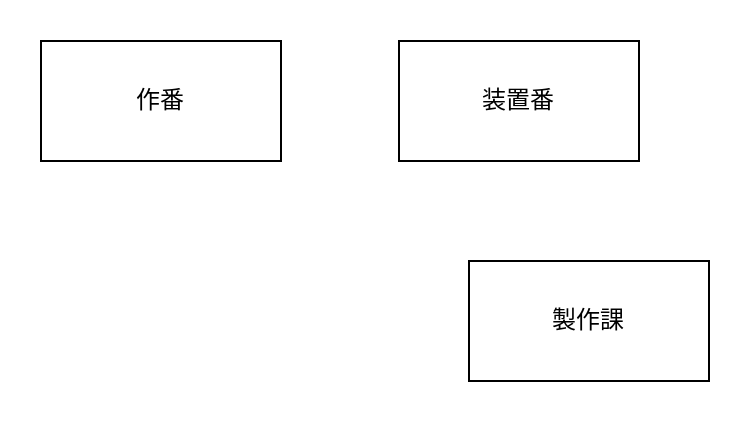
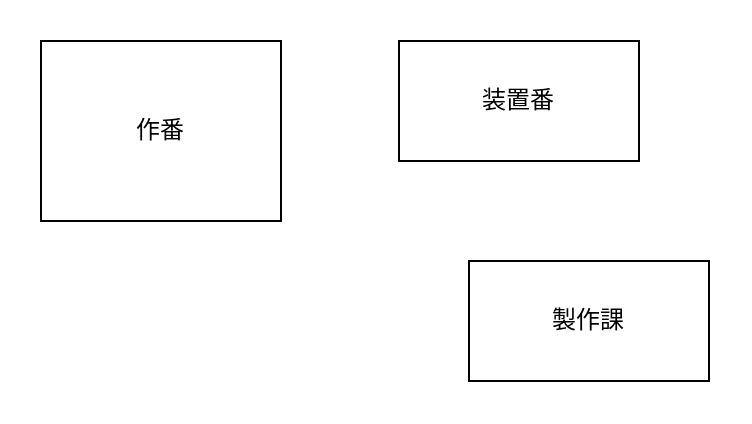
node "作番": size 240x120 -> 240x180
